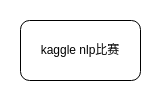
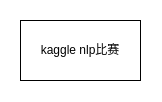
node "kaggle nlp比赛": shape rounded rectangle -> rectangle
